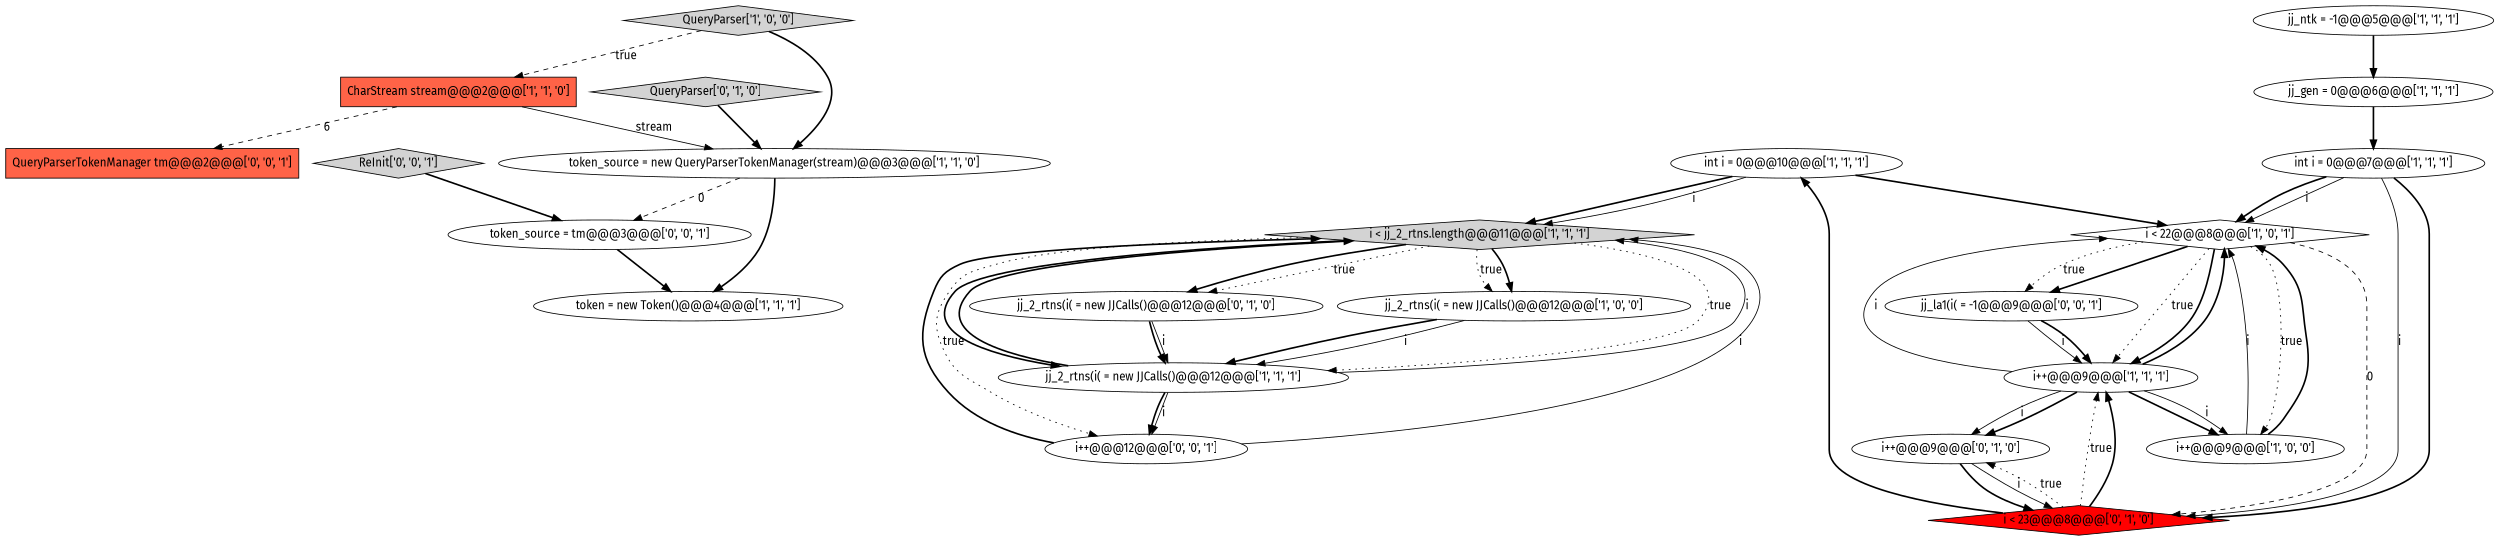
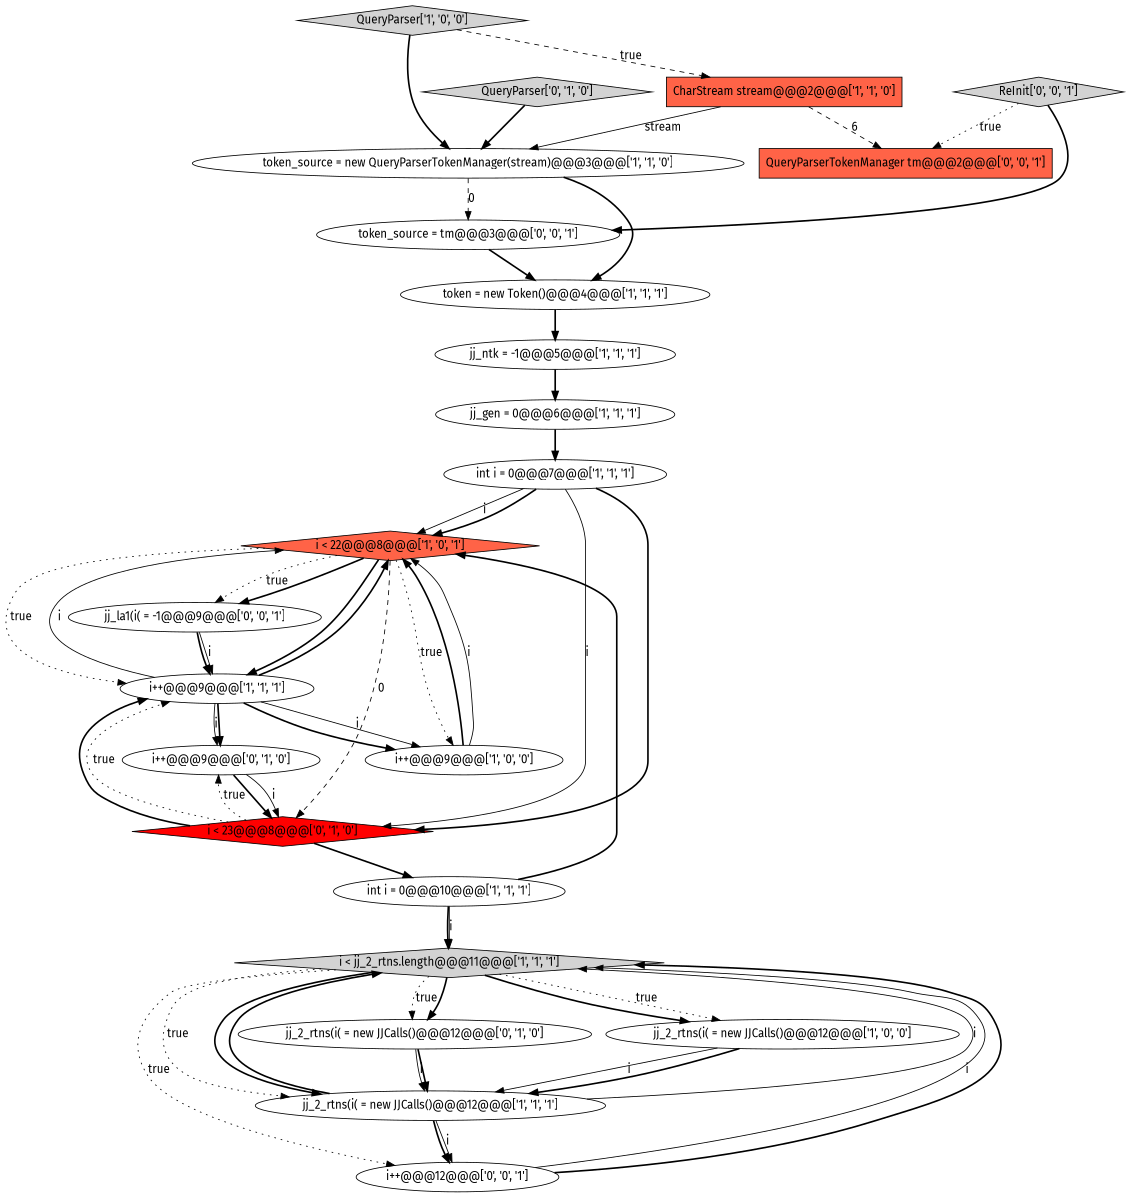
edge "ReInit['0', '0', '1']" -> "QueryParserTokenManager tm@@@2@@@['0', '0', '1']": added, label "true"
node "i < 22@@@8@@@['1', '0', '1']": fillcolor white -> tomato
edge "token = new Token()@@@4@@@['1', '1', '1']" -> "jj_ntk = -1@@@5@@@['1', '1', '1']": added
